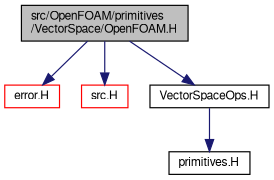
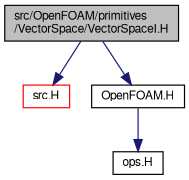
node "src/OpenFOAM/primitives /VectorSpace/OpenFOAM.H": label "src/OpenFOAM/primitives /VectorSpace/OpenFOAM.H" -> "src/OpenFOAM/primitives /VectorSpace/VectorSpaceI.H"
node "error.H": removed
node "VectorSpaceOps.H": label "VectorSpaceOps.H" -> "OpenFOAM.H"
node "primitives.H": label "primitives.H" -> "ops.H"
